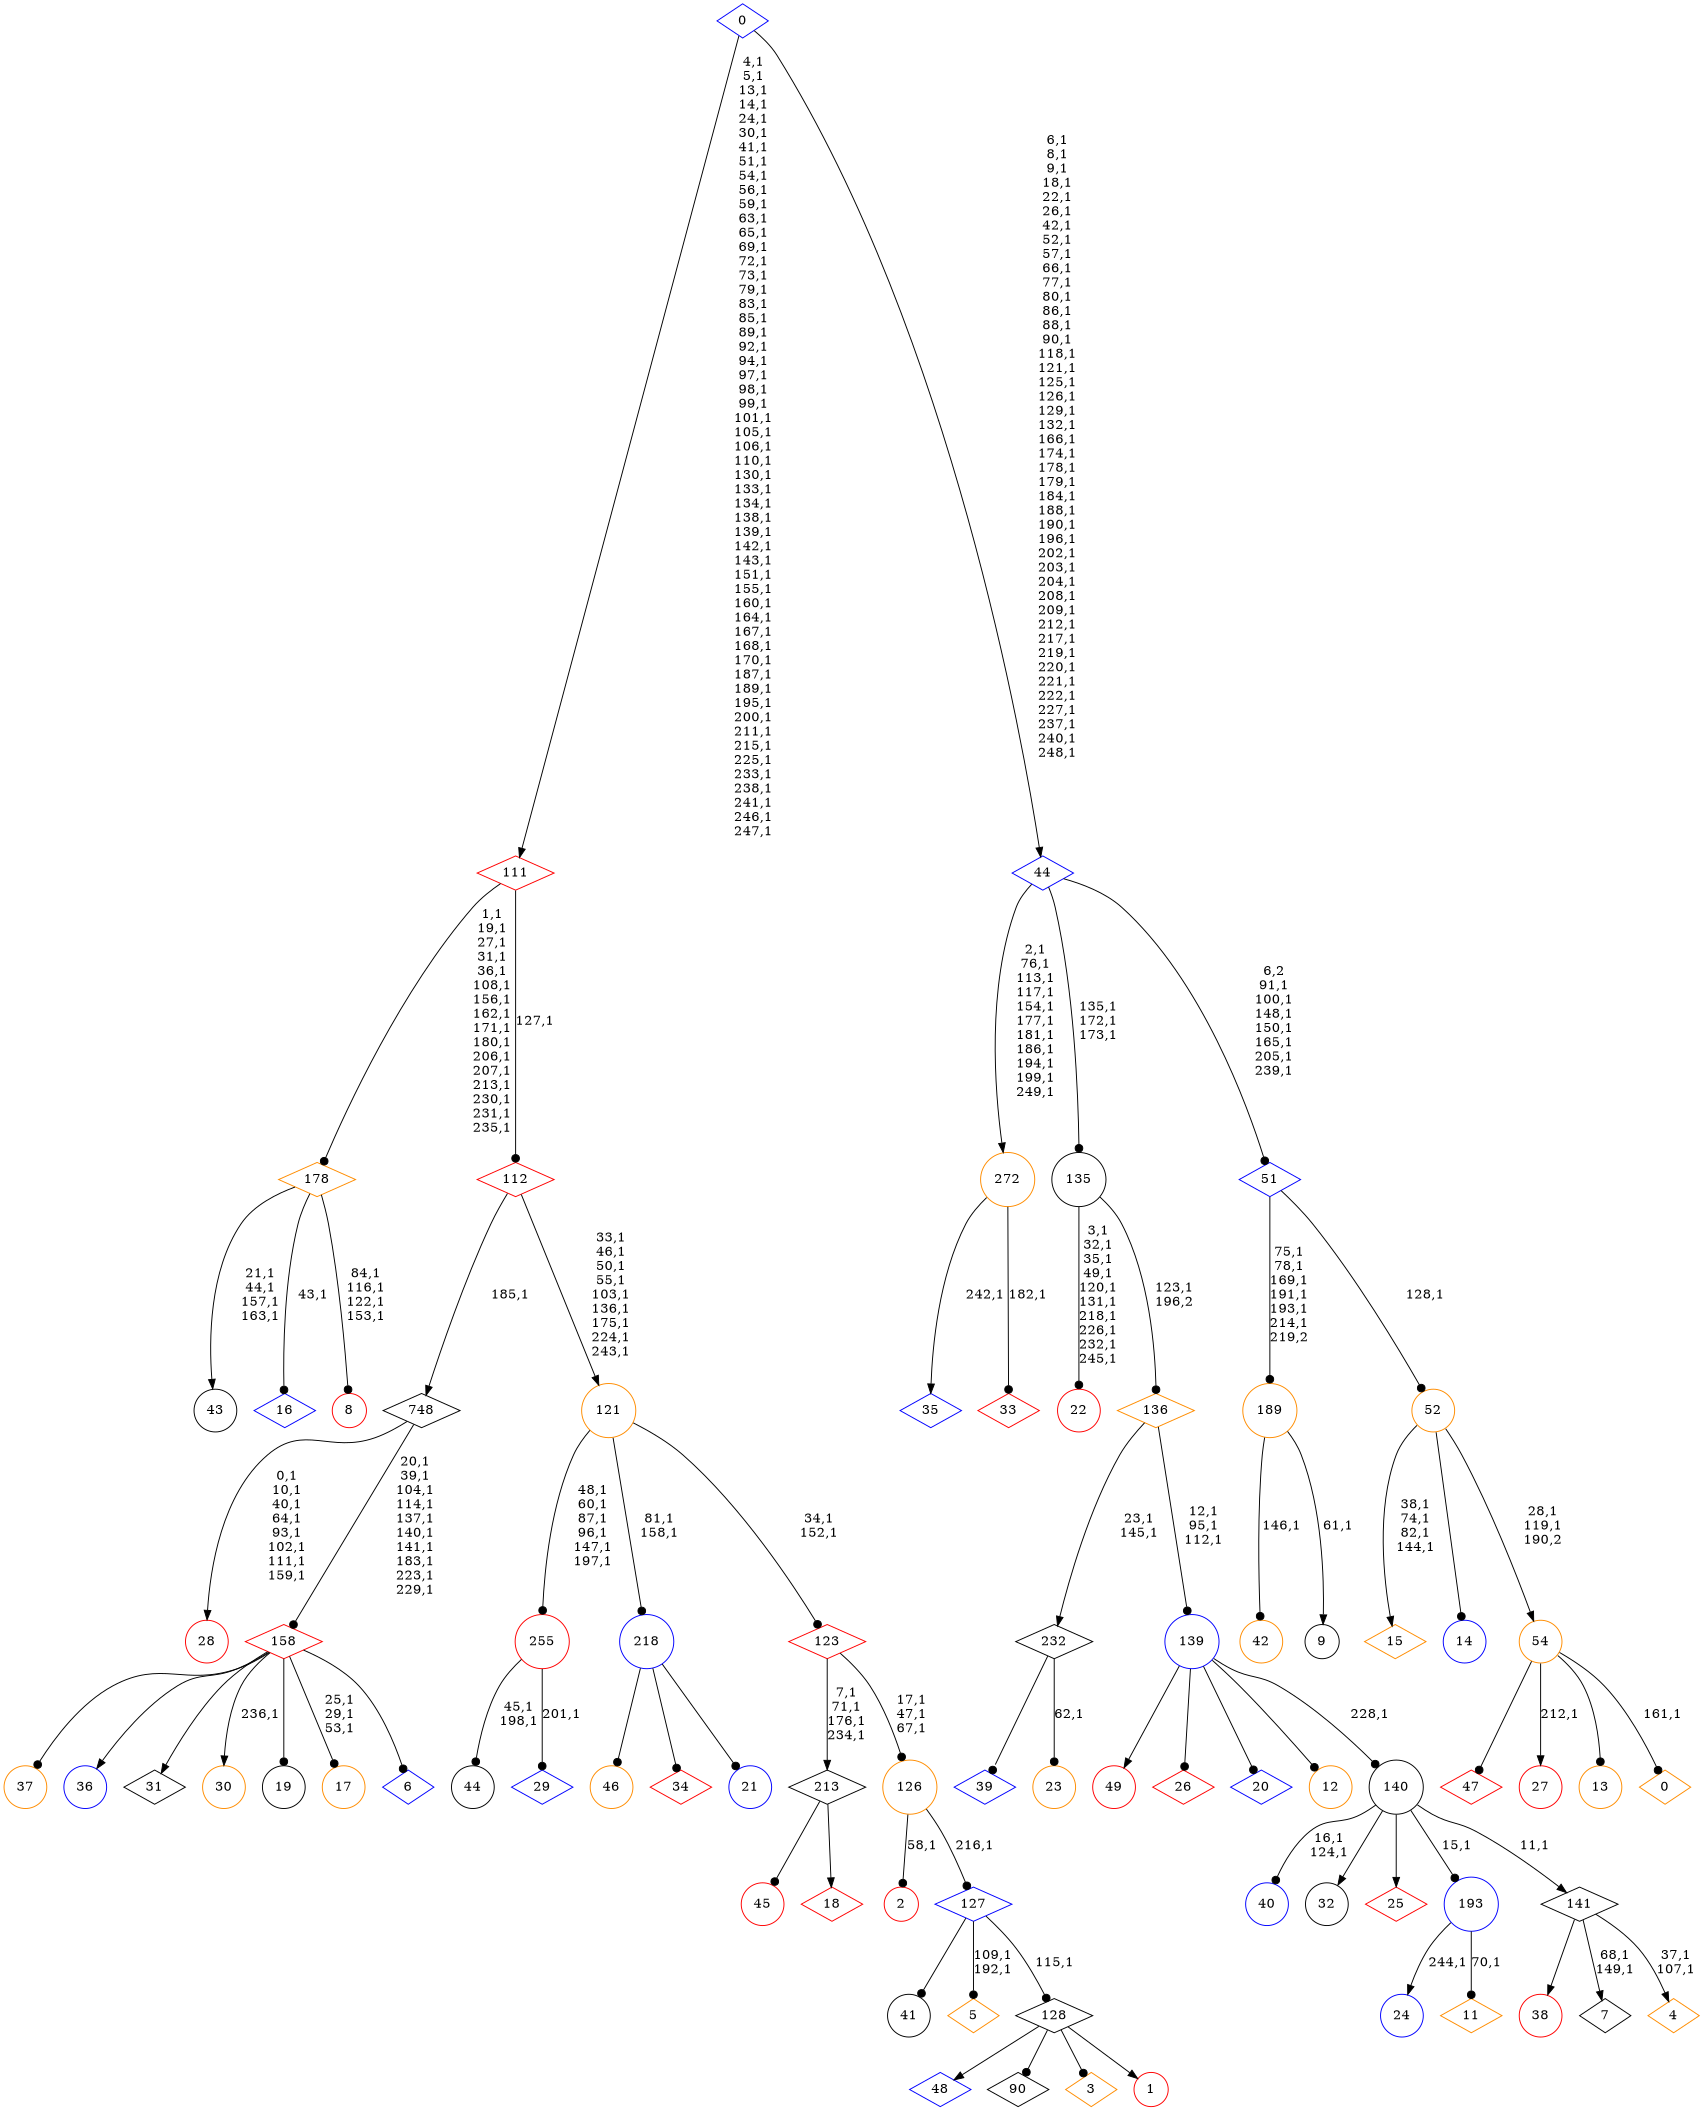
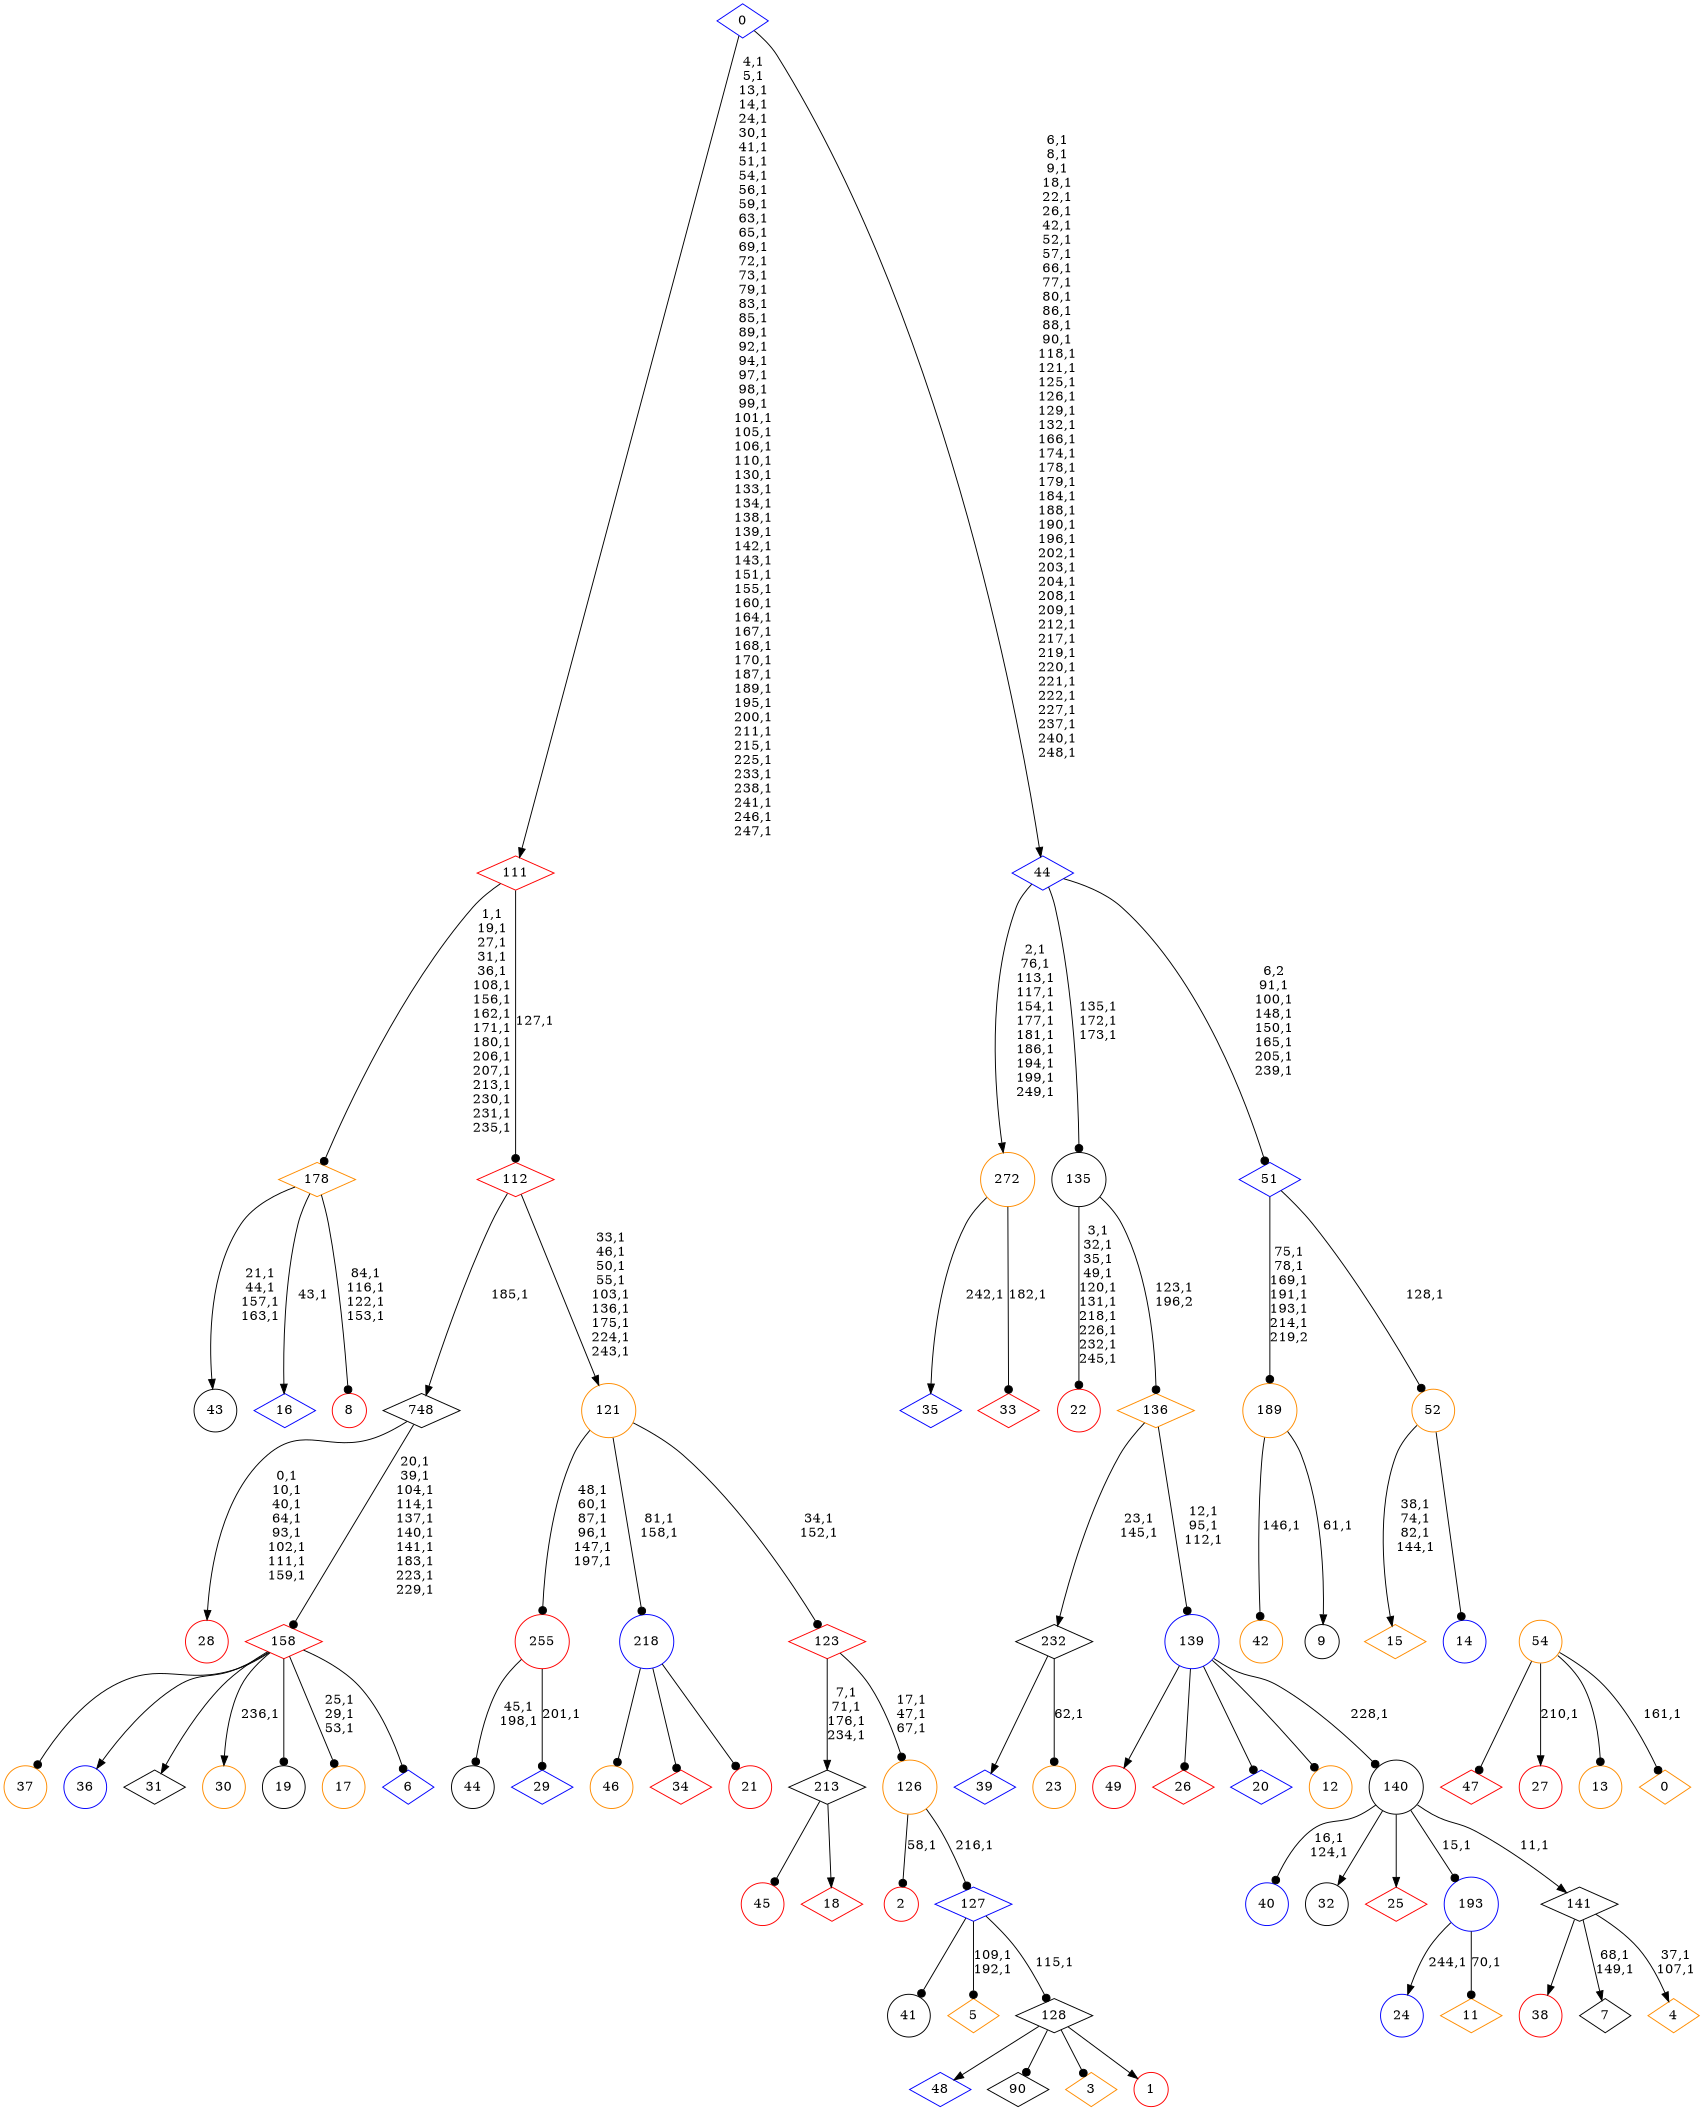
edge "178" -> "16": arrowhead dot -> normal
edge "52" -> "54": removed, label "28,1 119,1 190,2"
edge "232" -> "39": arrowhead dot -> normal
edge "54" -> "27": label "212,1" -> "210,1"
node "21": color blue -> red
